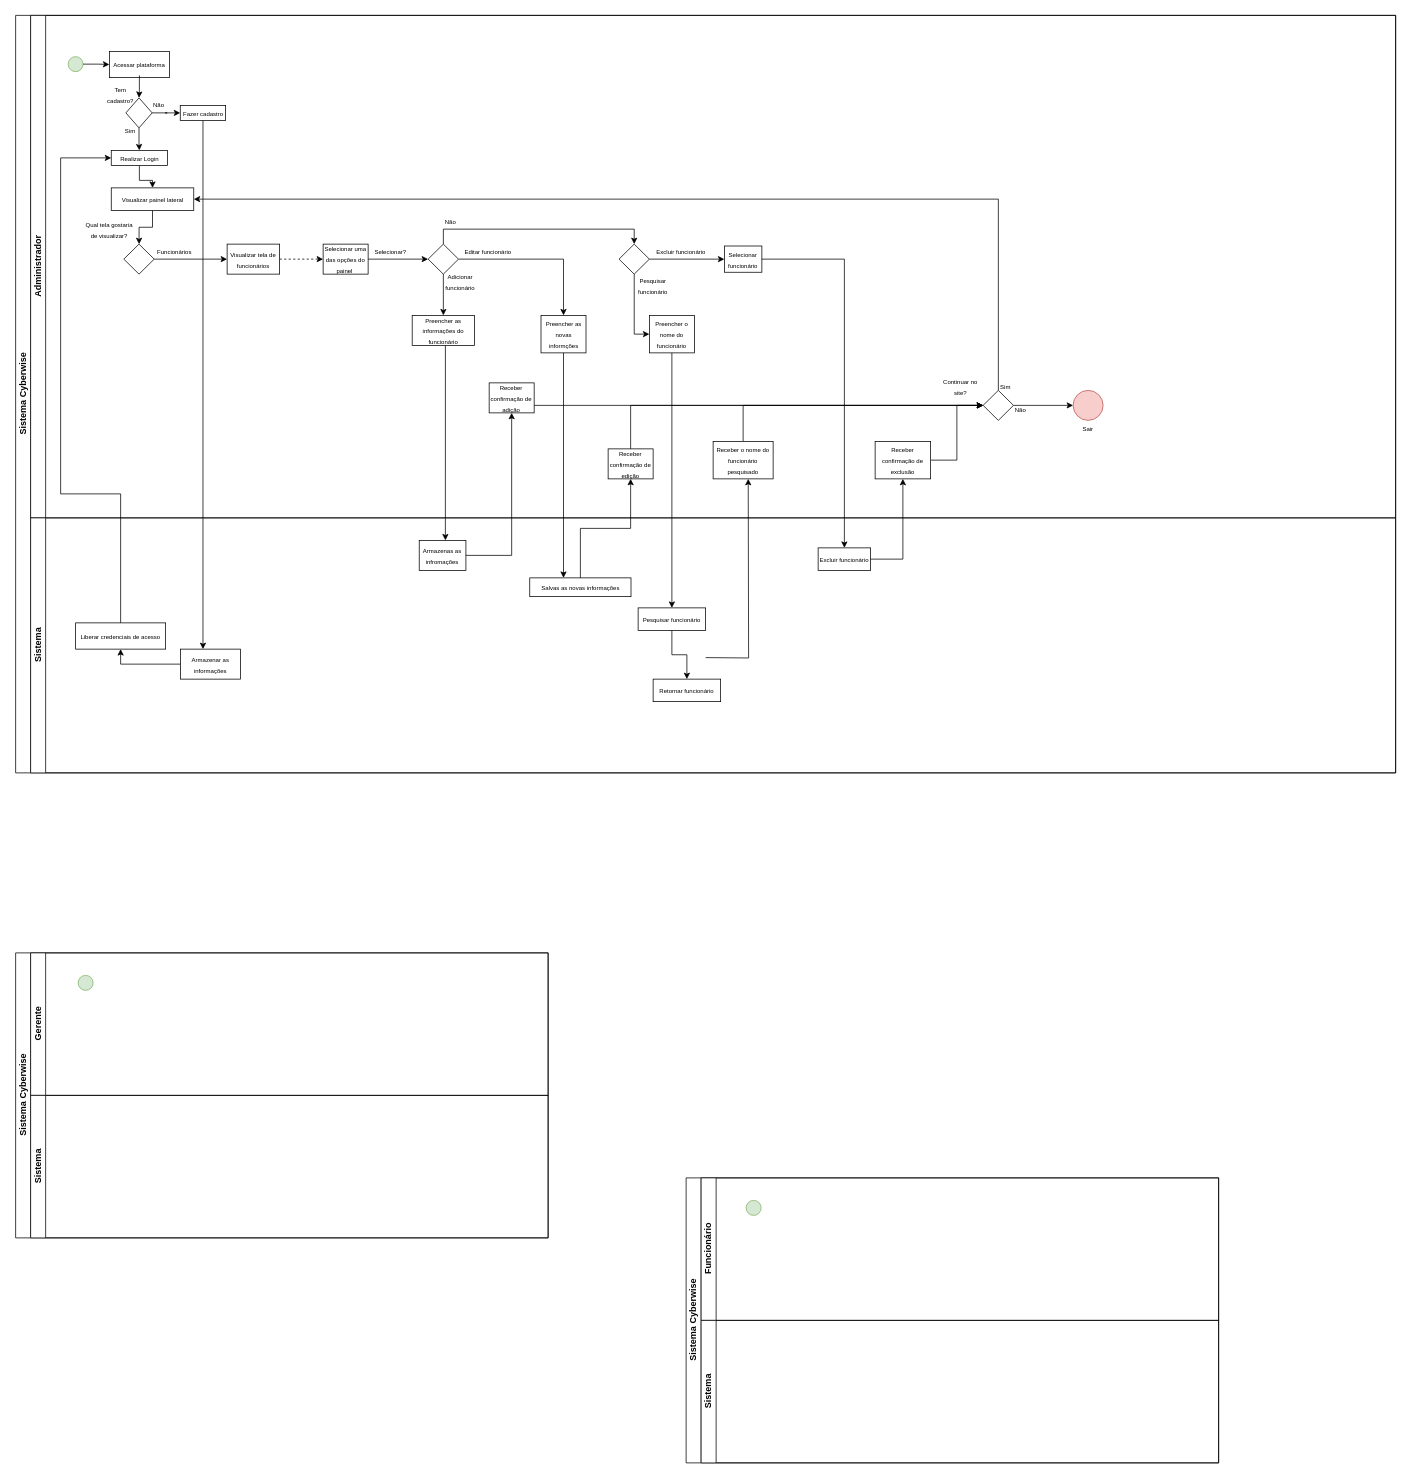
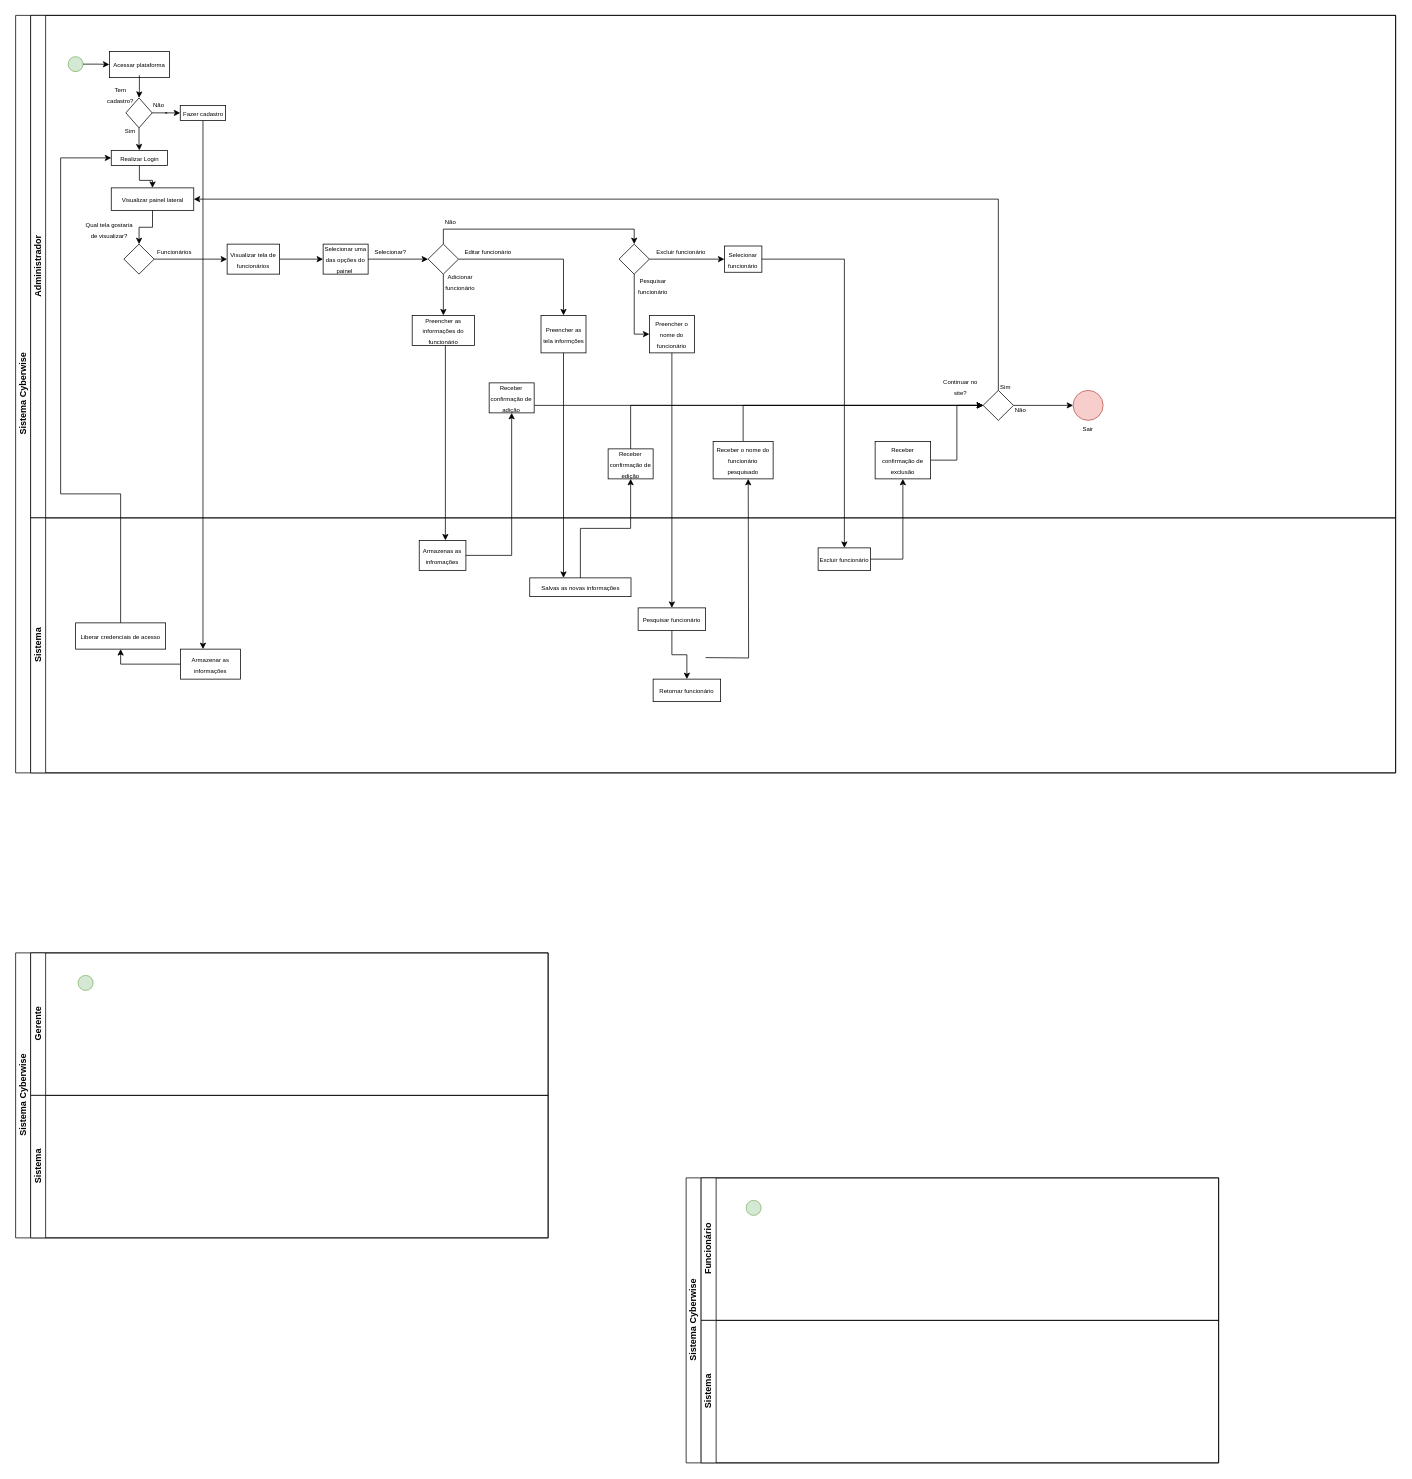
edge "Visualizar tela de funcionários" -> "Selecionar uma das opções do painel": style dashed -> solid
node "Preencher as novas informções": label "Preencher as novas informções" -> "Preencher as tela informções"
